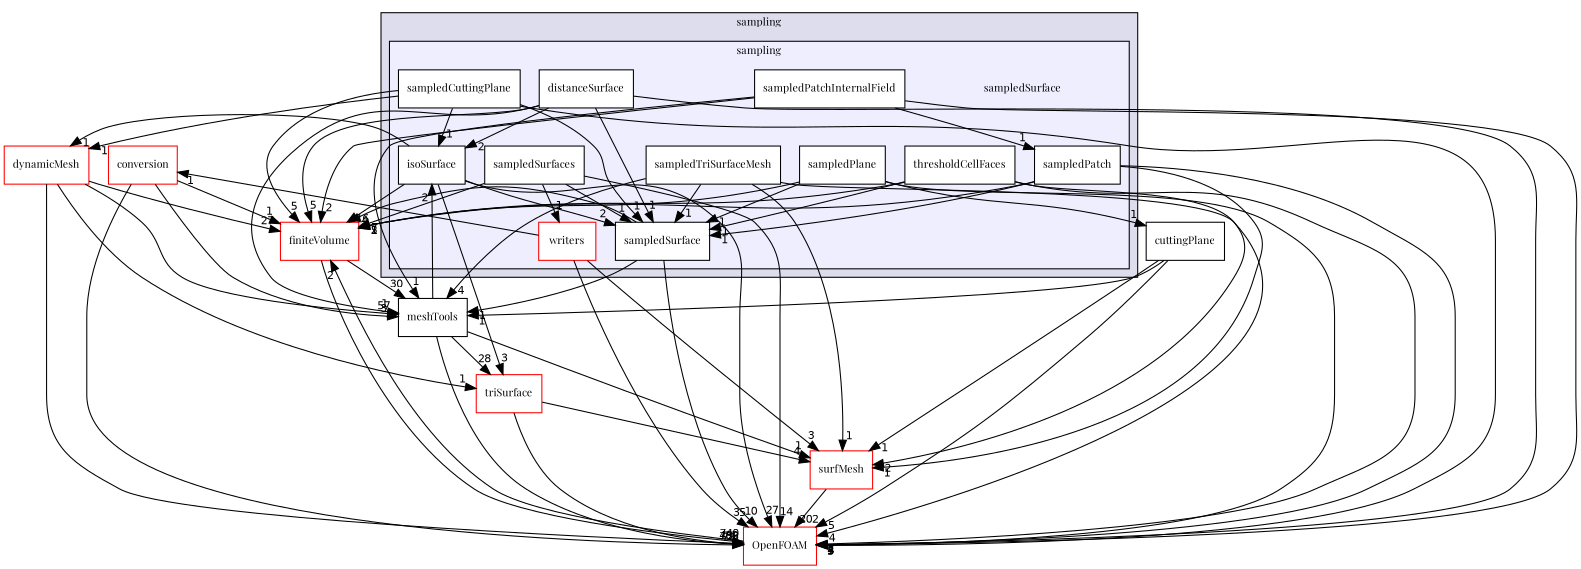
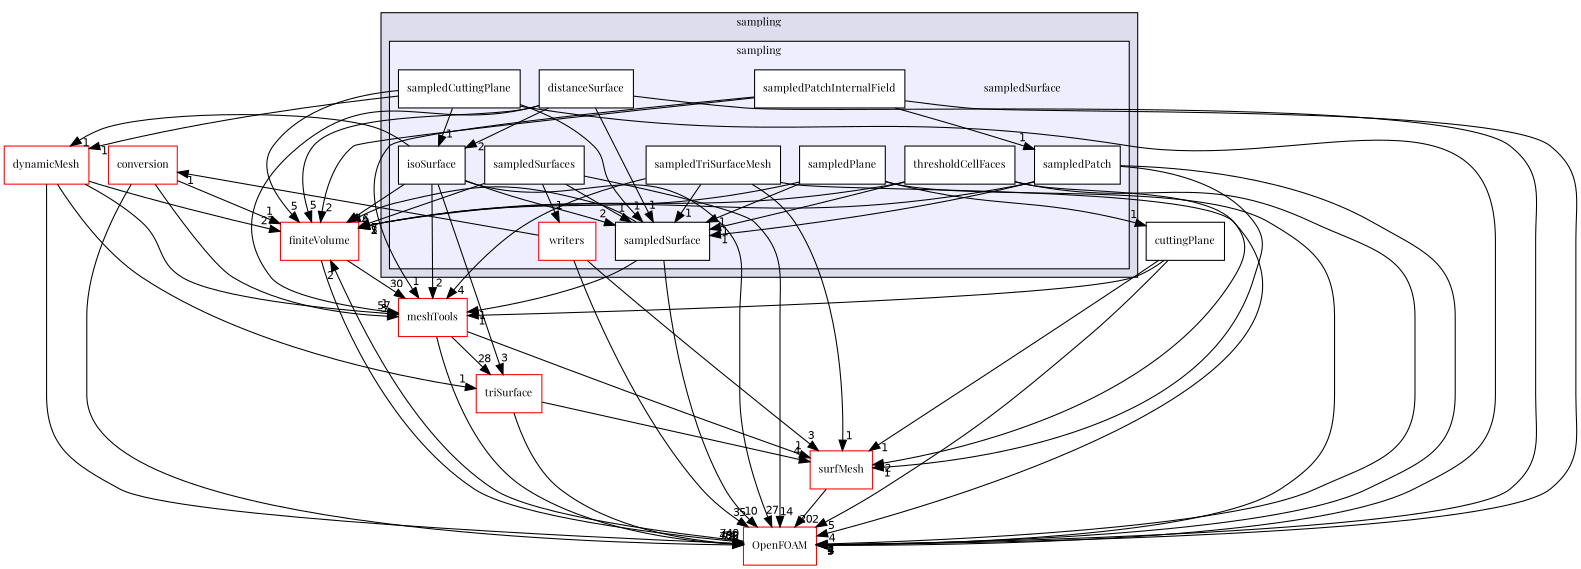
edge "meshTools" -> "isoSurface": reversed
node "meshTools": color black -> red
